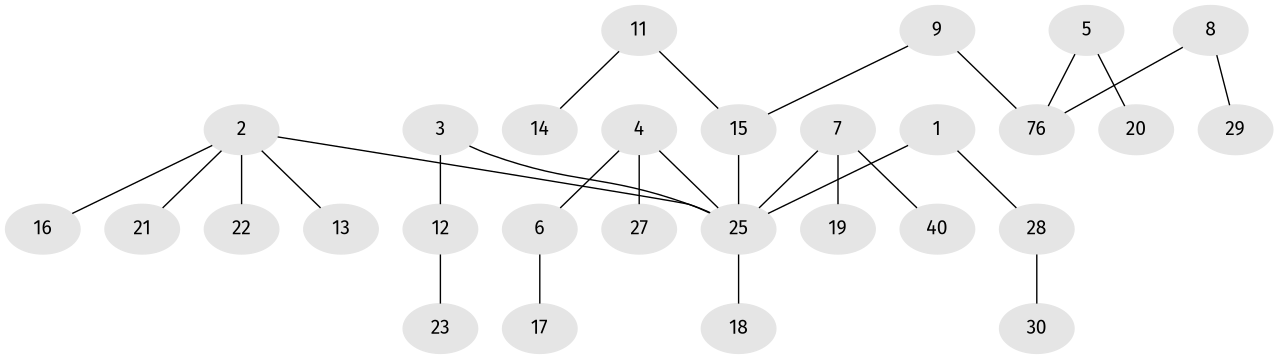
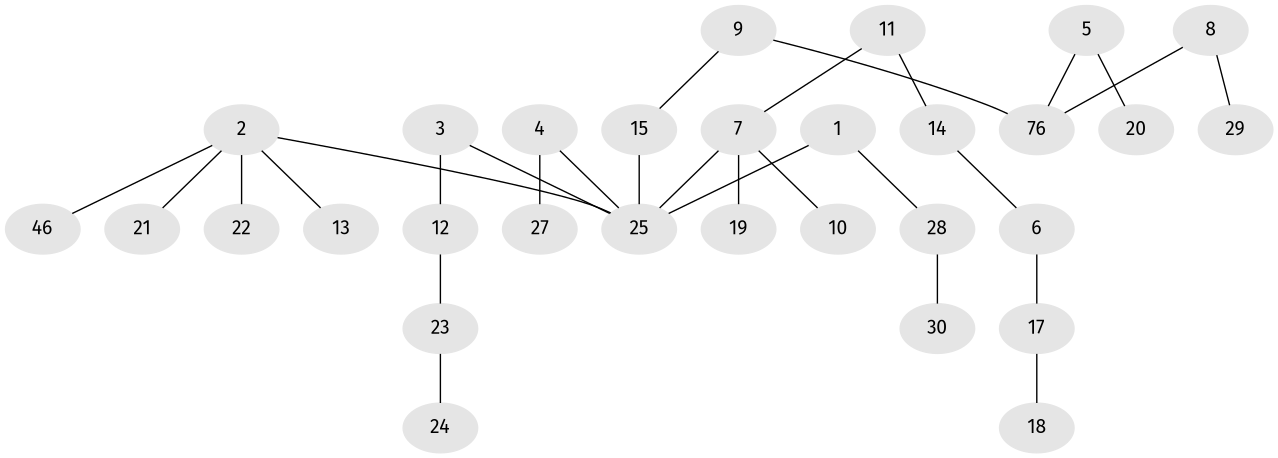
edge "11" -- "15": now "11" -- "7"
edge "4" -- "6": now "14" -- "6"
node "16": label "16" -> "46"
node "40": label "40" -> "10"
edge "25" -- "18": now "17" -- "18"
node "24": added
